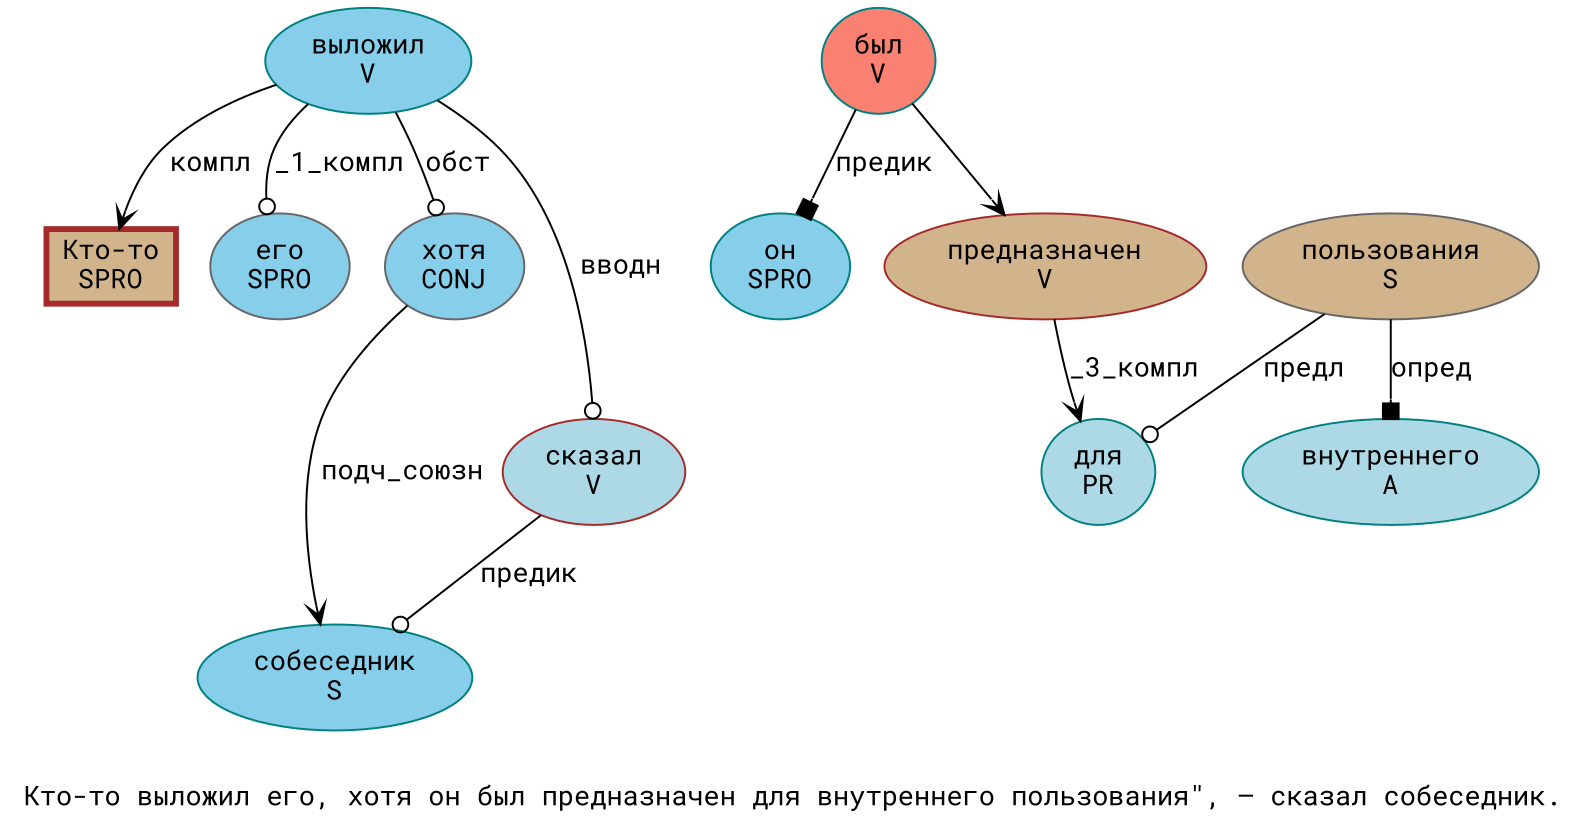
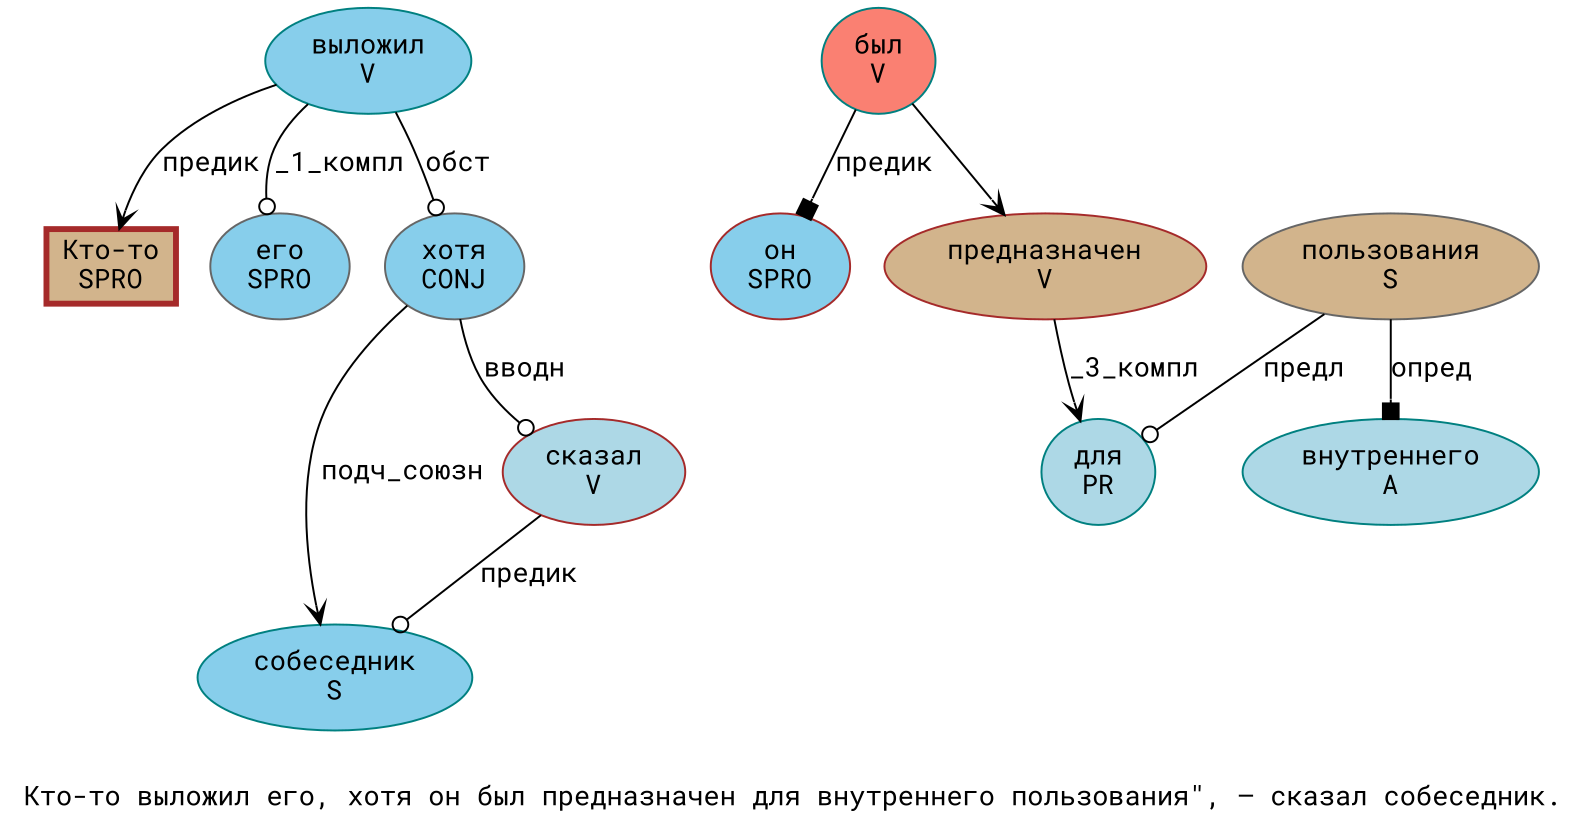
edge "выложил V" -> "Кто-то SPRO": label "компл" -> "предик"
edge "выложил V" -> "сказал V": now "хотя CONJ" -> "сказал V"
node "он SPRO": color teal -> brown
